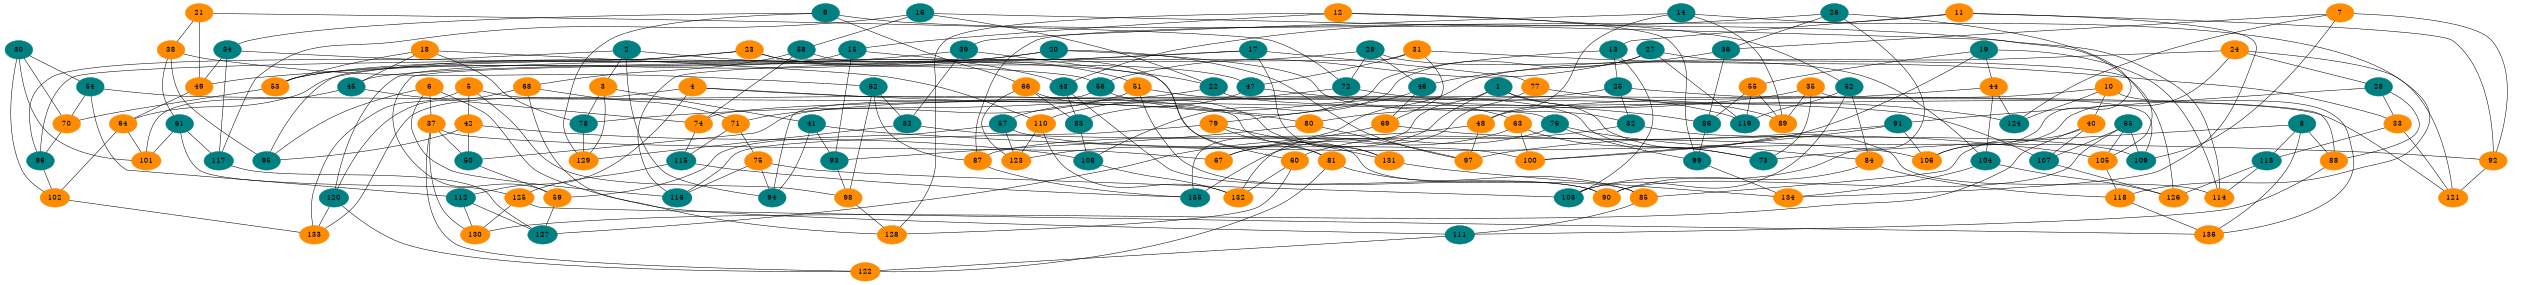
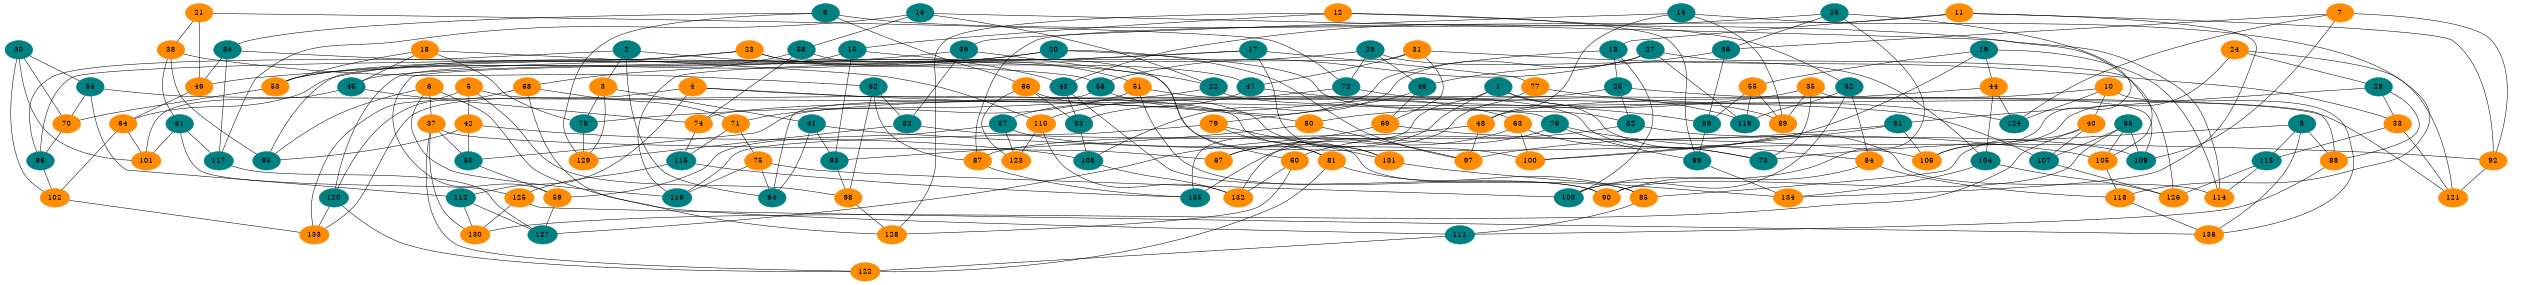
edge "24" -- "123": removed
